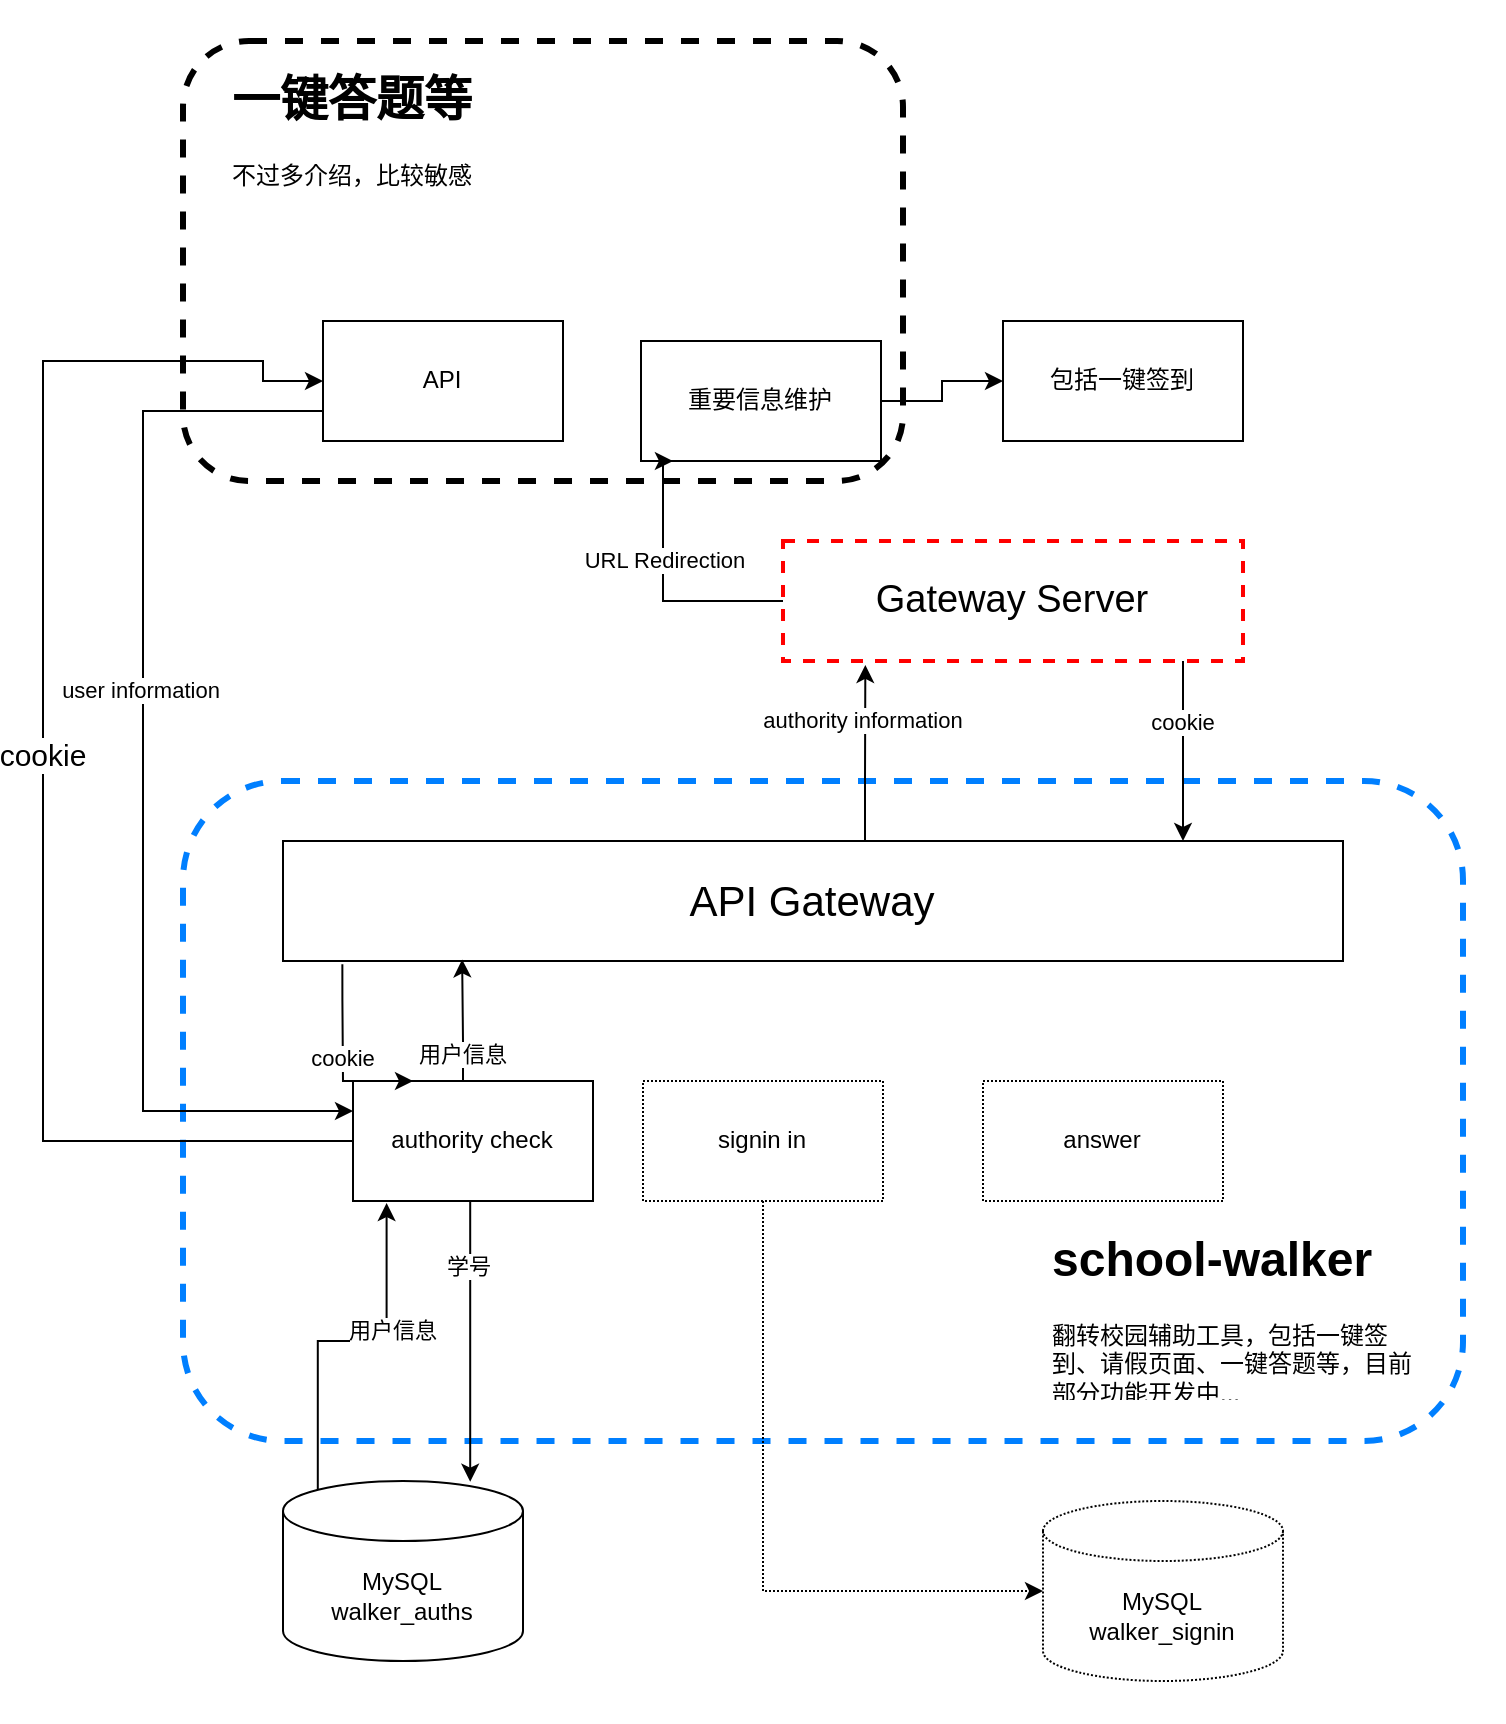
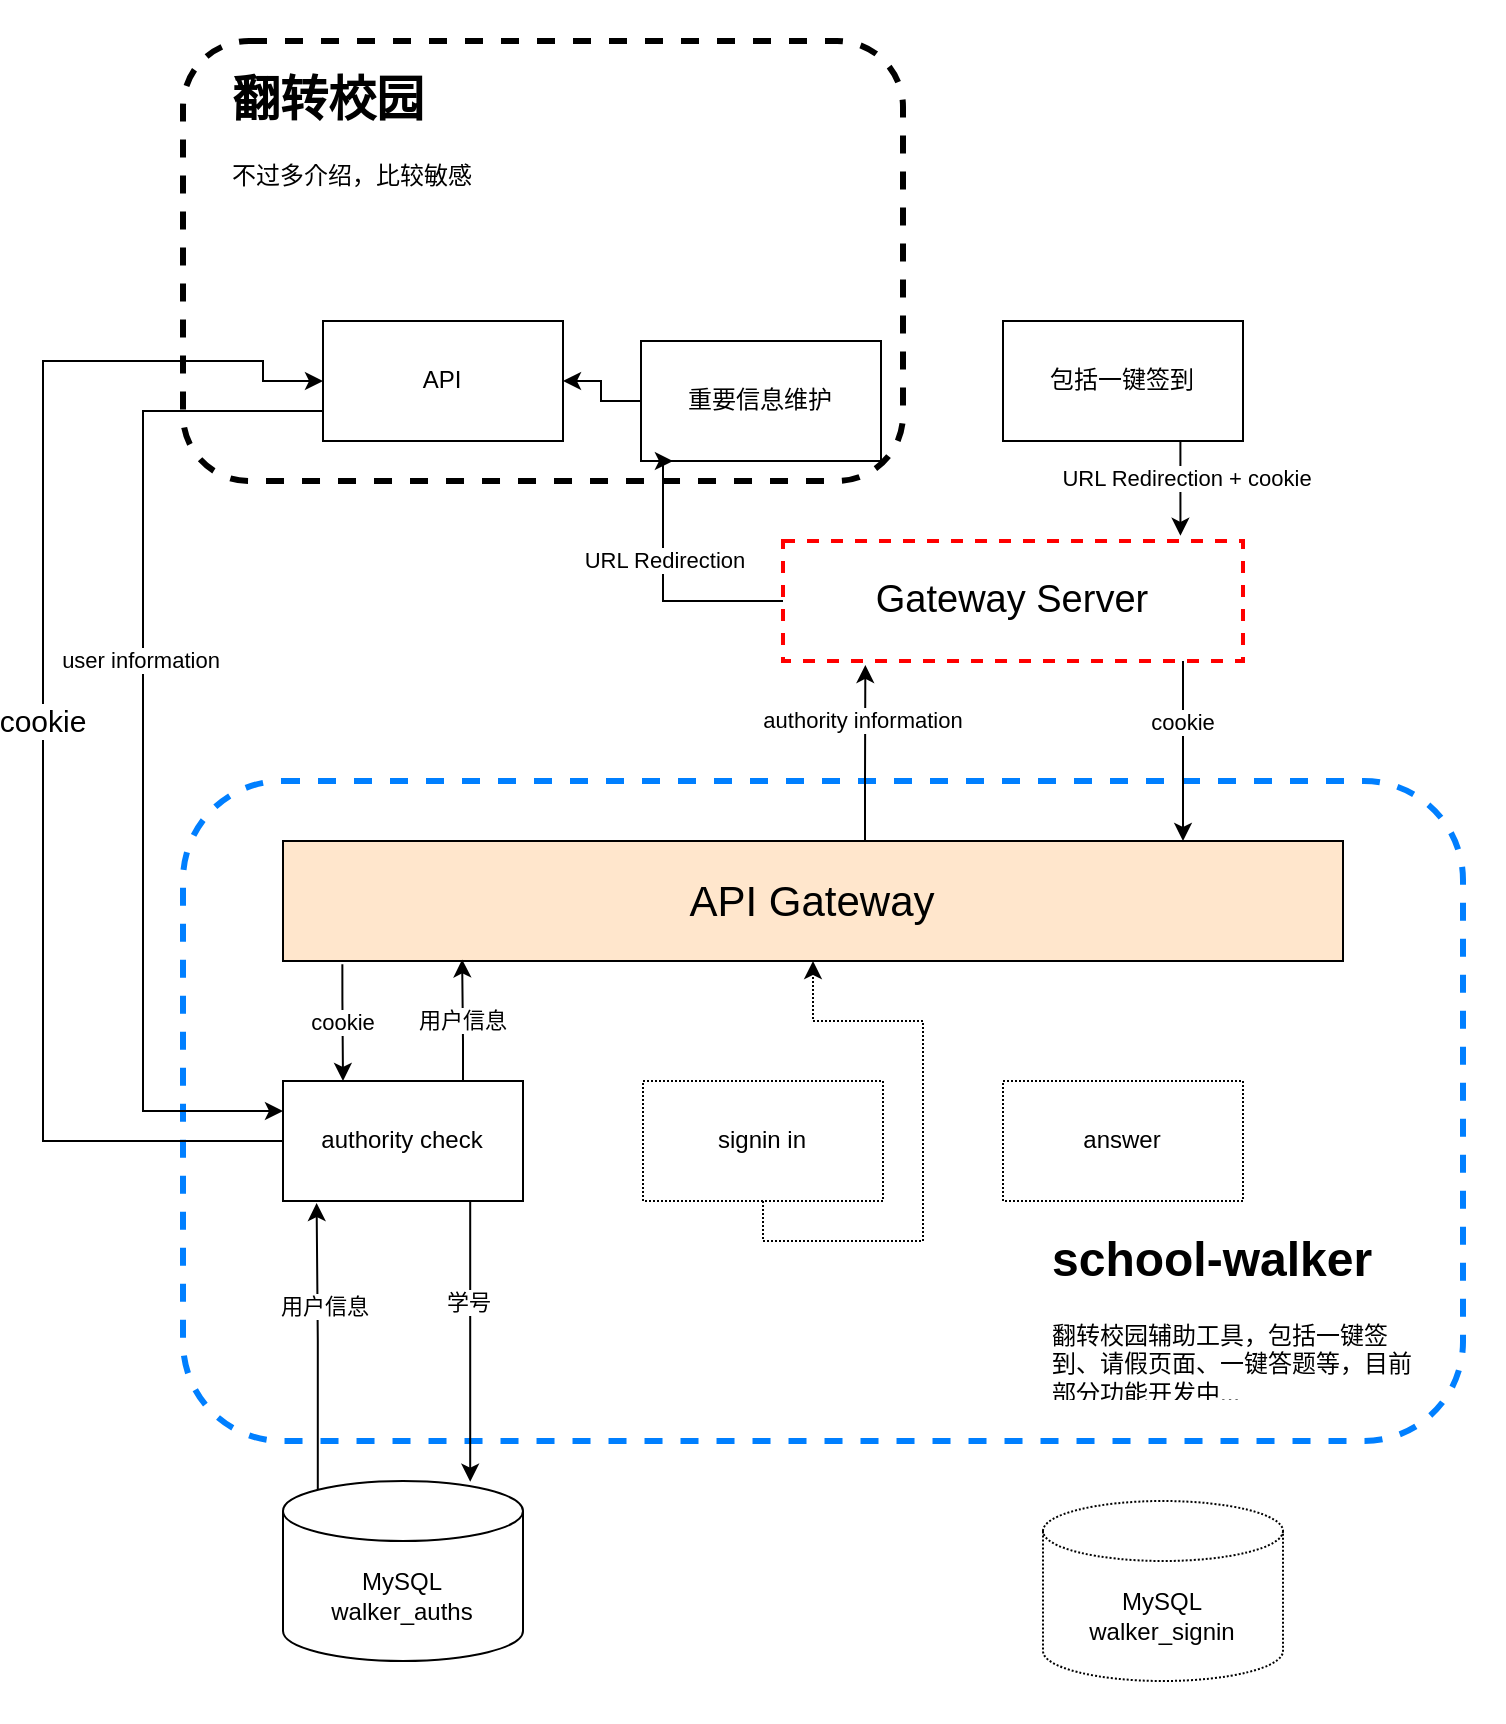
node "一键答题等不过多介绍，比较敏感": label "一键答题等不过多介绍，比较敏感" -> "翻转校园不过多介绍，比较敏感"
edge "重要信息维护" -> "包括一键签到": now "重要信息维护" -> "API"
edge "包括一键签到" -> "Gateway Server": added, label "URL Redirection + cookie"
node "API Gateway": fillcolor #ffffff -> #ffe6cc
node "authority check": moved (473, 1141) -> (403, 1141)
node "answer": moved (1103, 1141) -> (1123, 1141)
edge "signin in" -> "MySQL walker_signin": now "signin in" -> "API Gateway"
